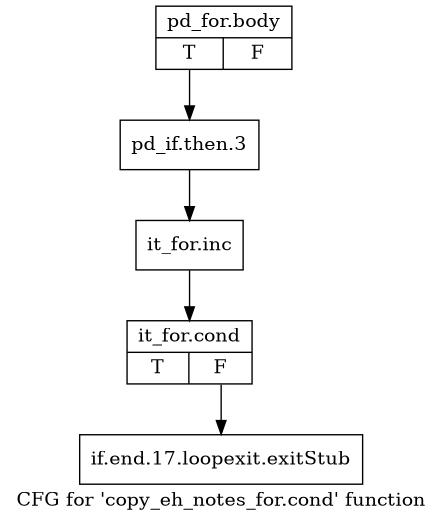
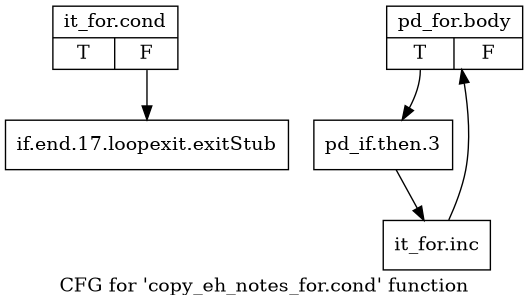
edge "it_for.inc" -> "it_for.cond": now "it_for.inc" -> "pd_for.body"
